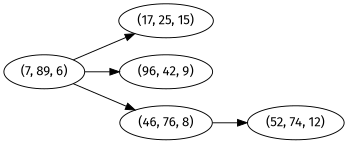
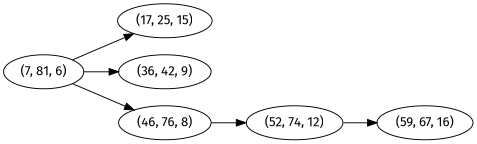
node "(7, 89, 6)": label "(7, 89, 6)" -> "(7, 81, 6)"
node "(96, 42, 9)": label "(96, 42, 9)" -> "(36, 42, 9)"
node "(59, 67, 16)": added
